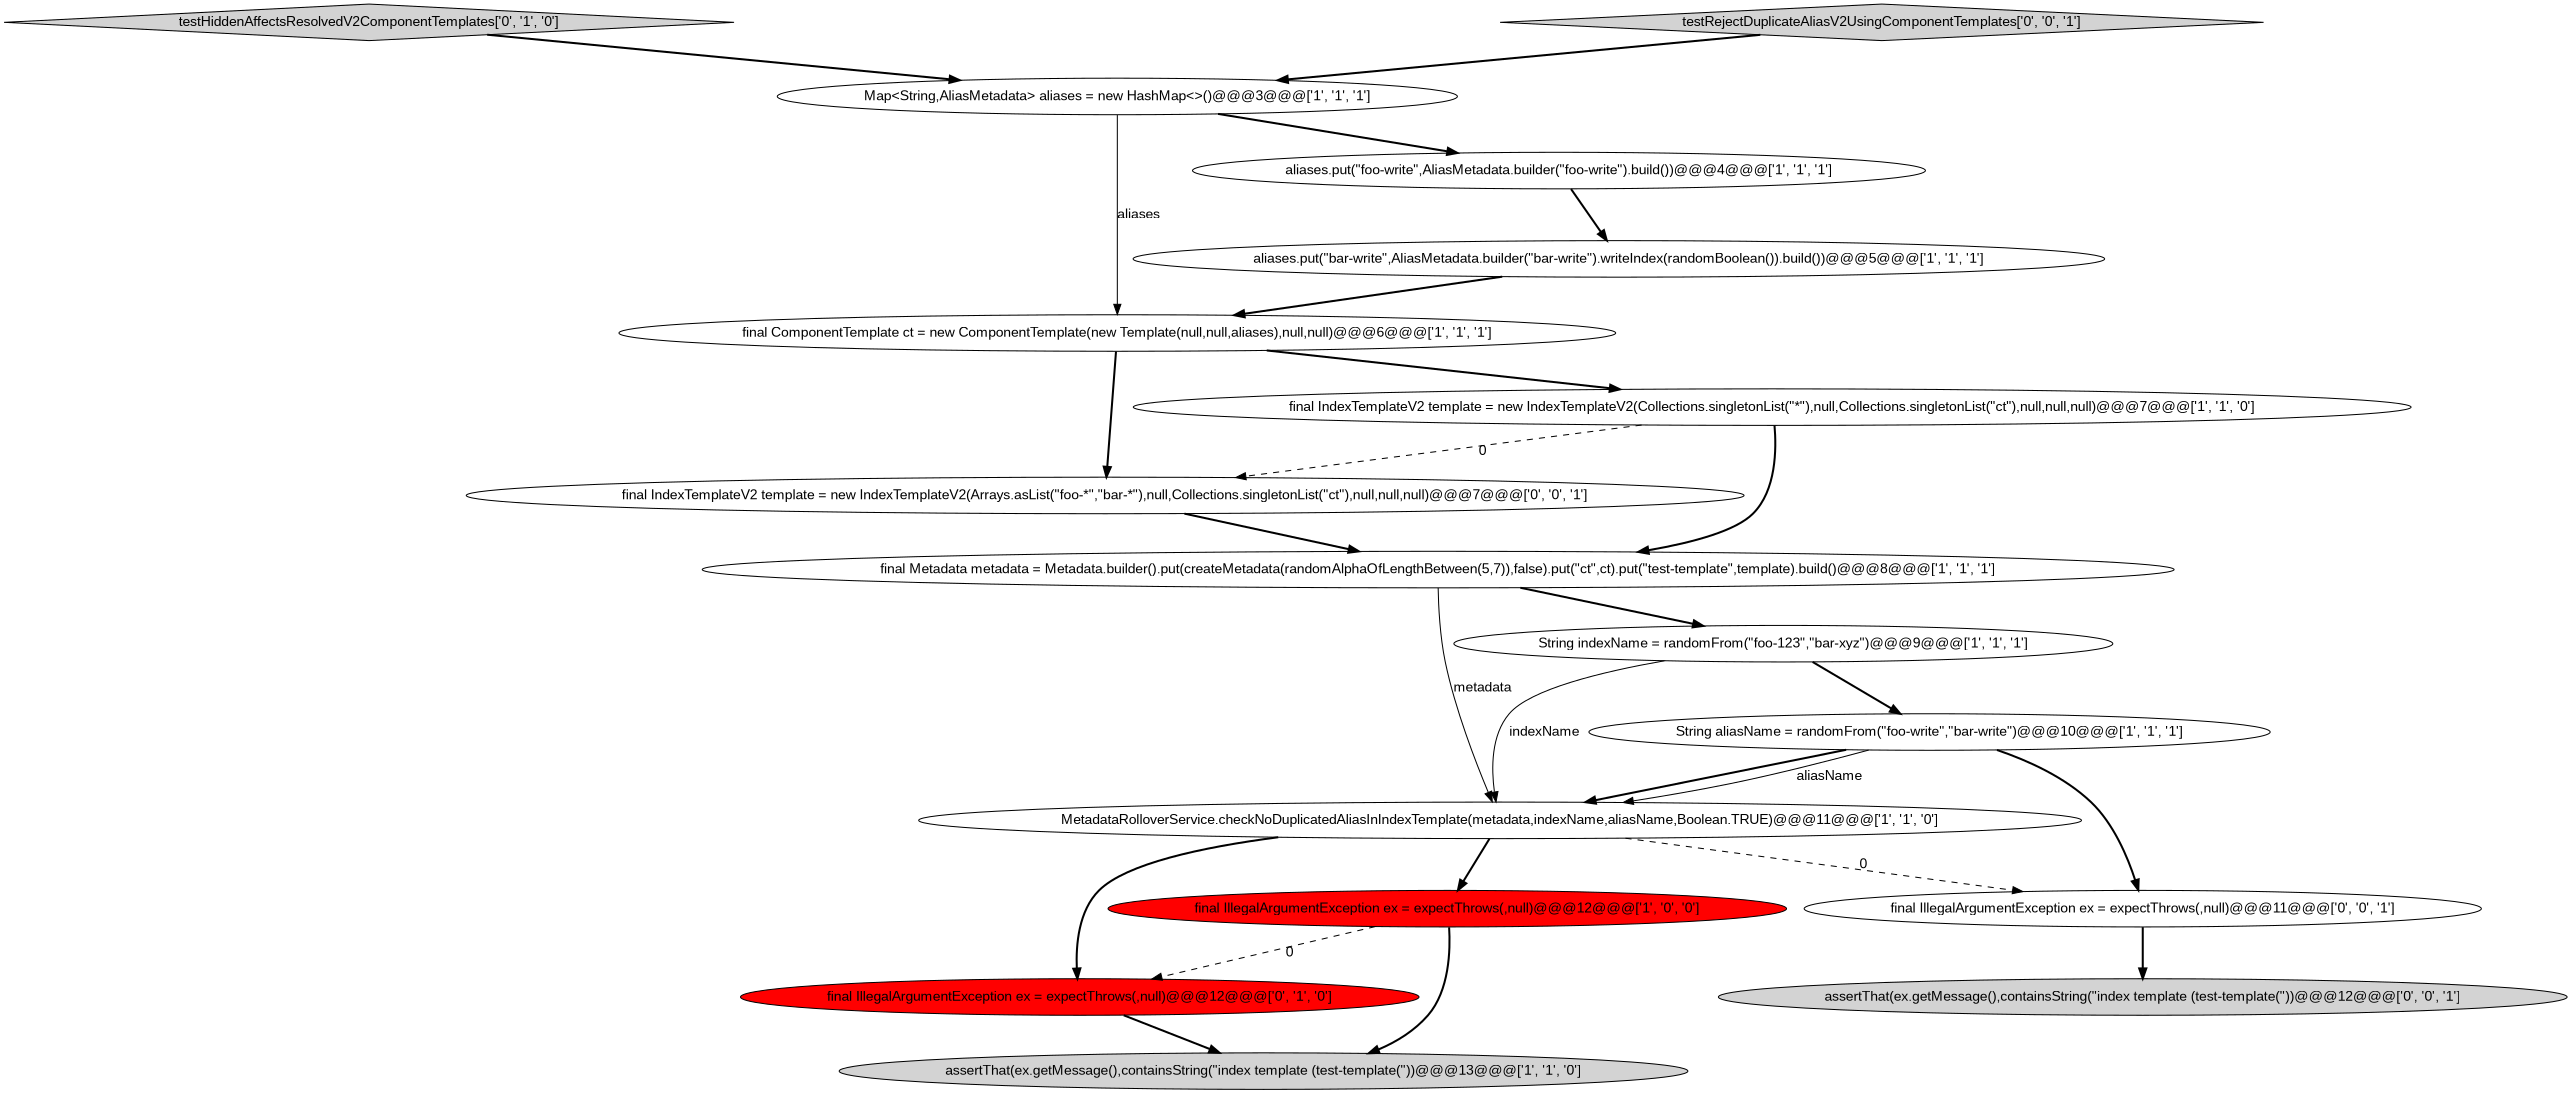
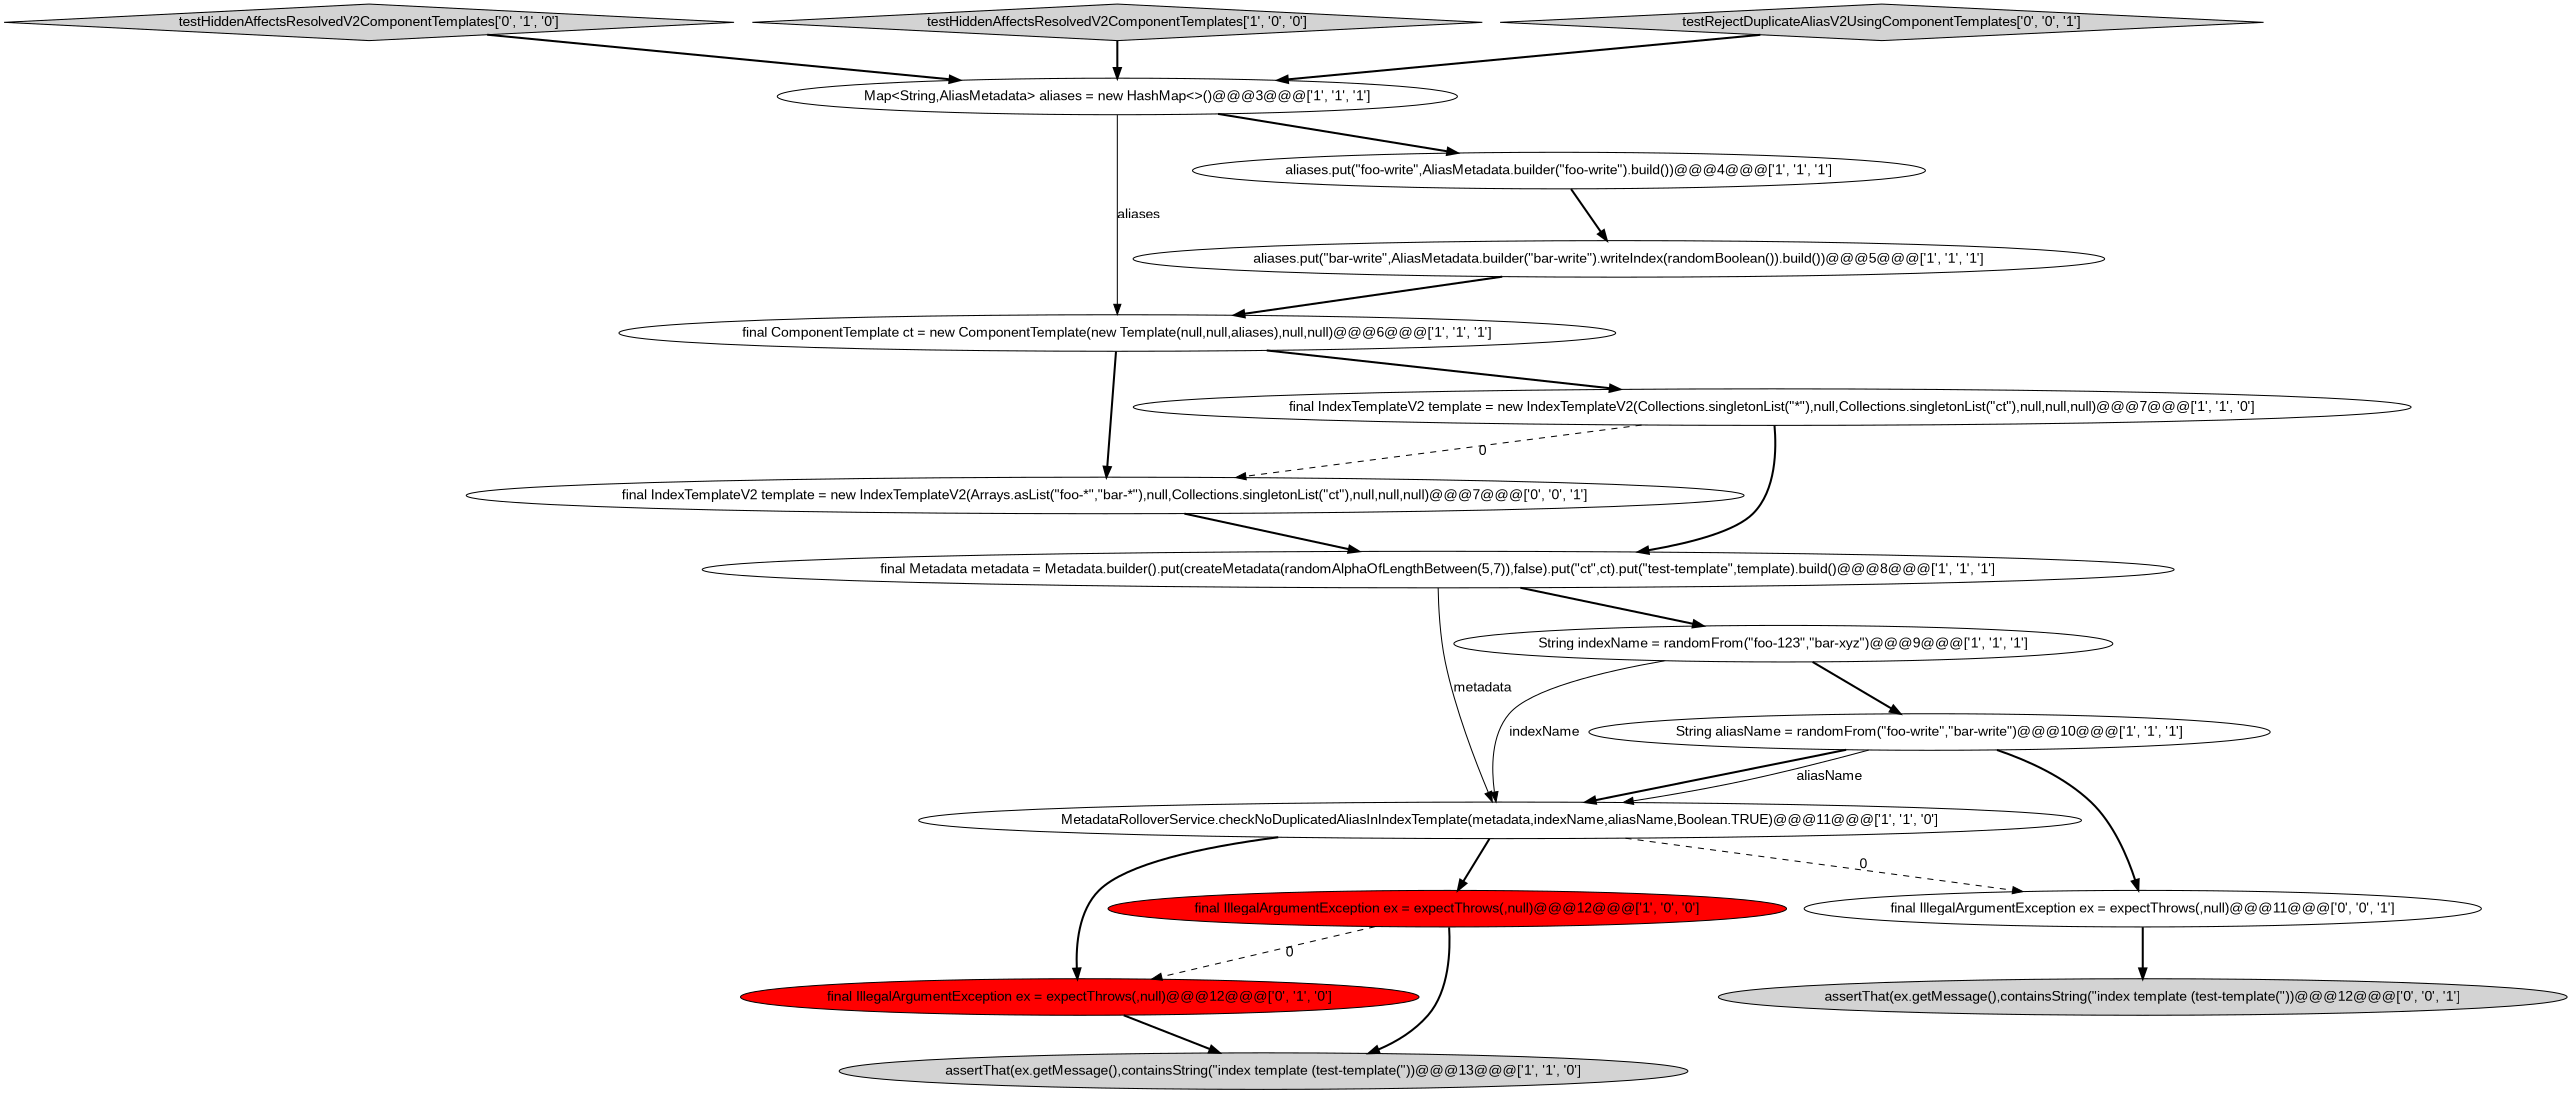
node "testHiddenAffectsResolvedV2ComponentTemplates['1', '0', '0']": added
